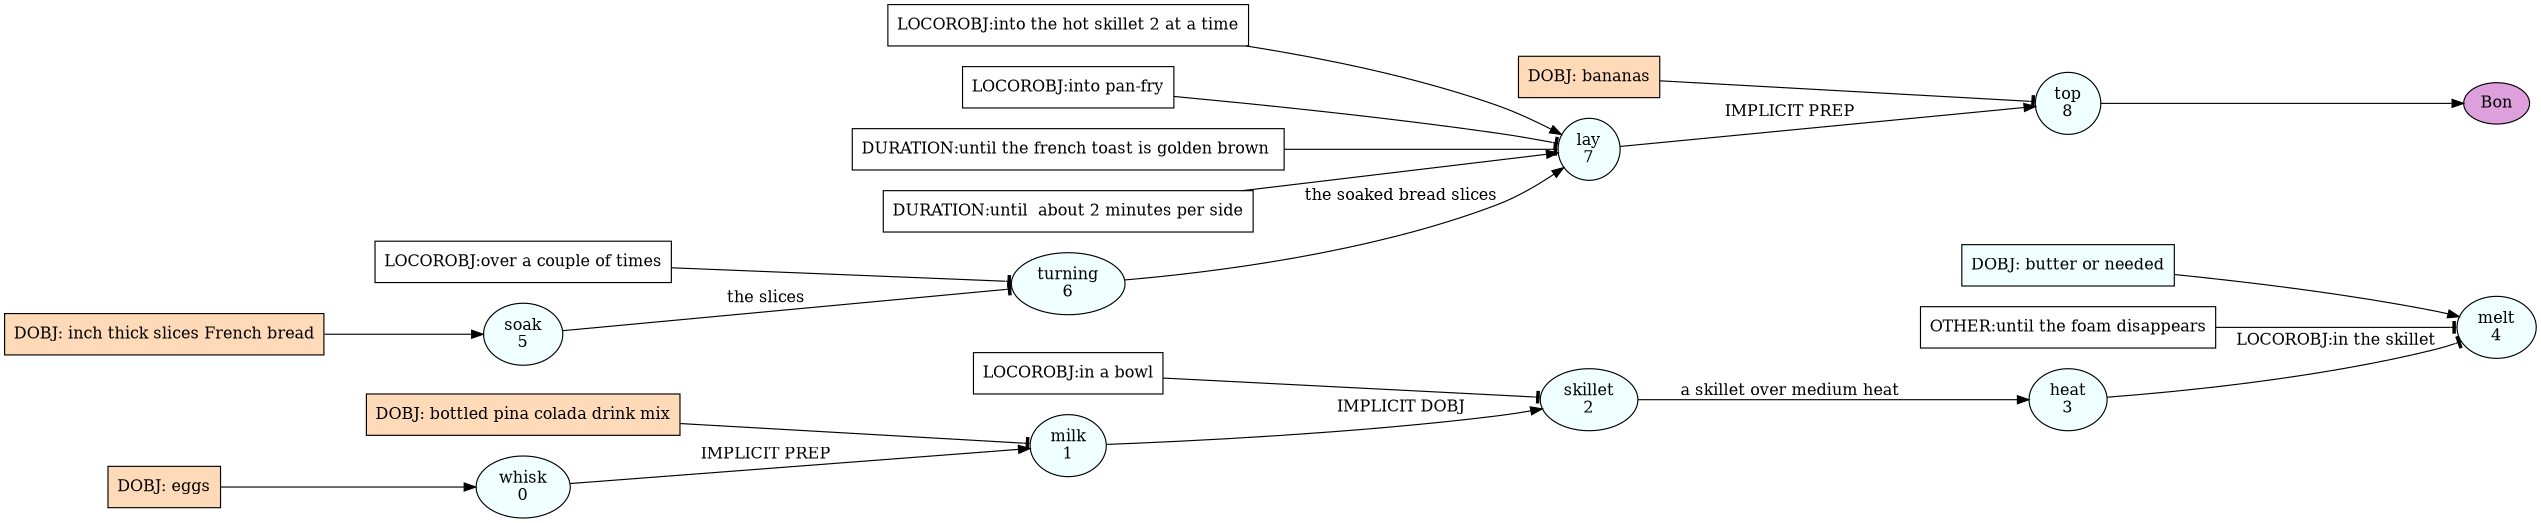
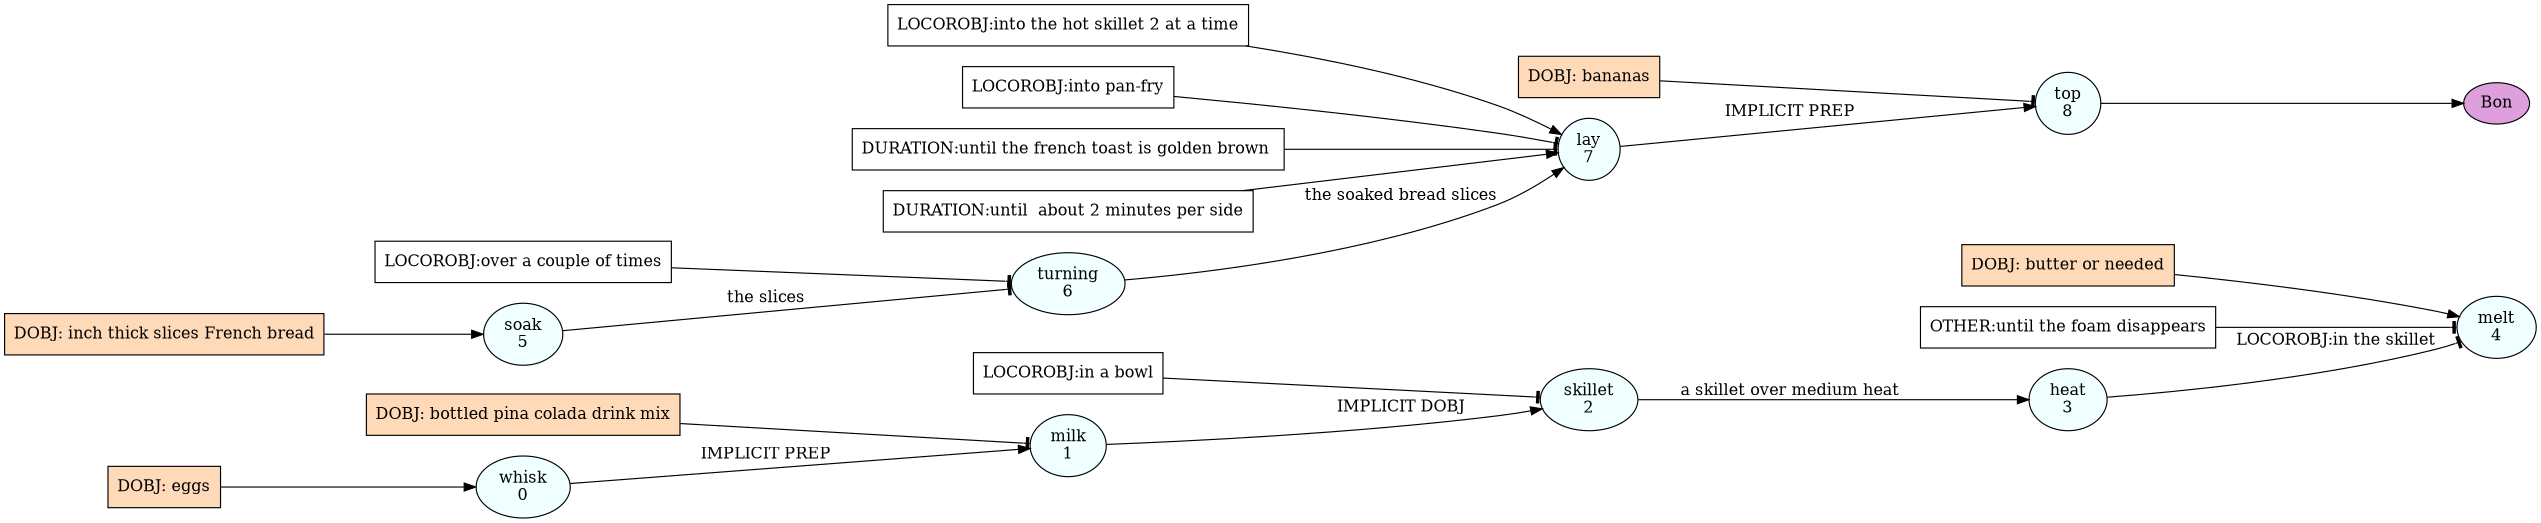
node "DOBJ: butter or needed": fillcolor azure -> peachpuff
